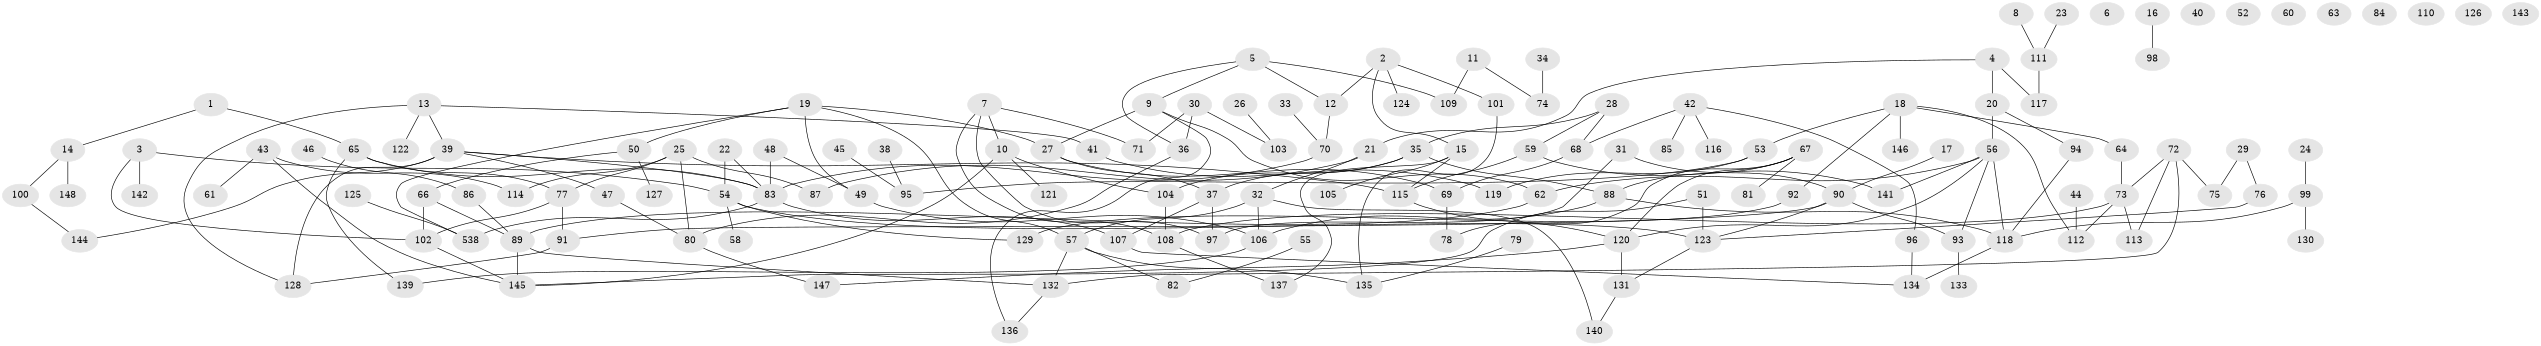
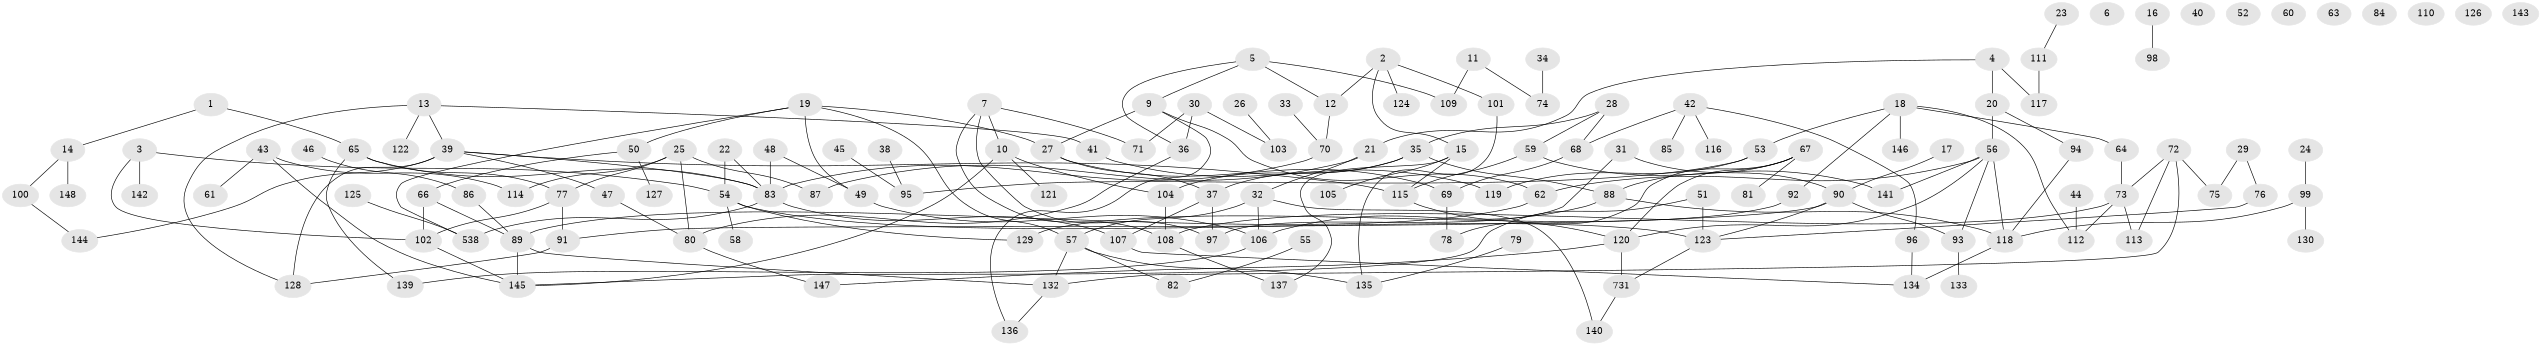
node "8": removed
node "131": label "131" -> "731"
